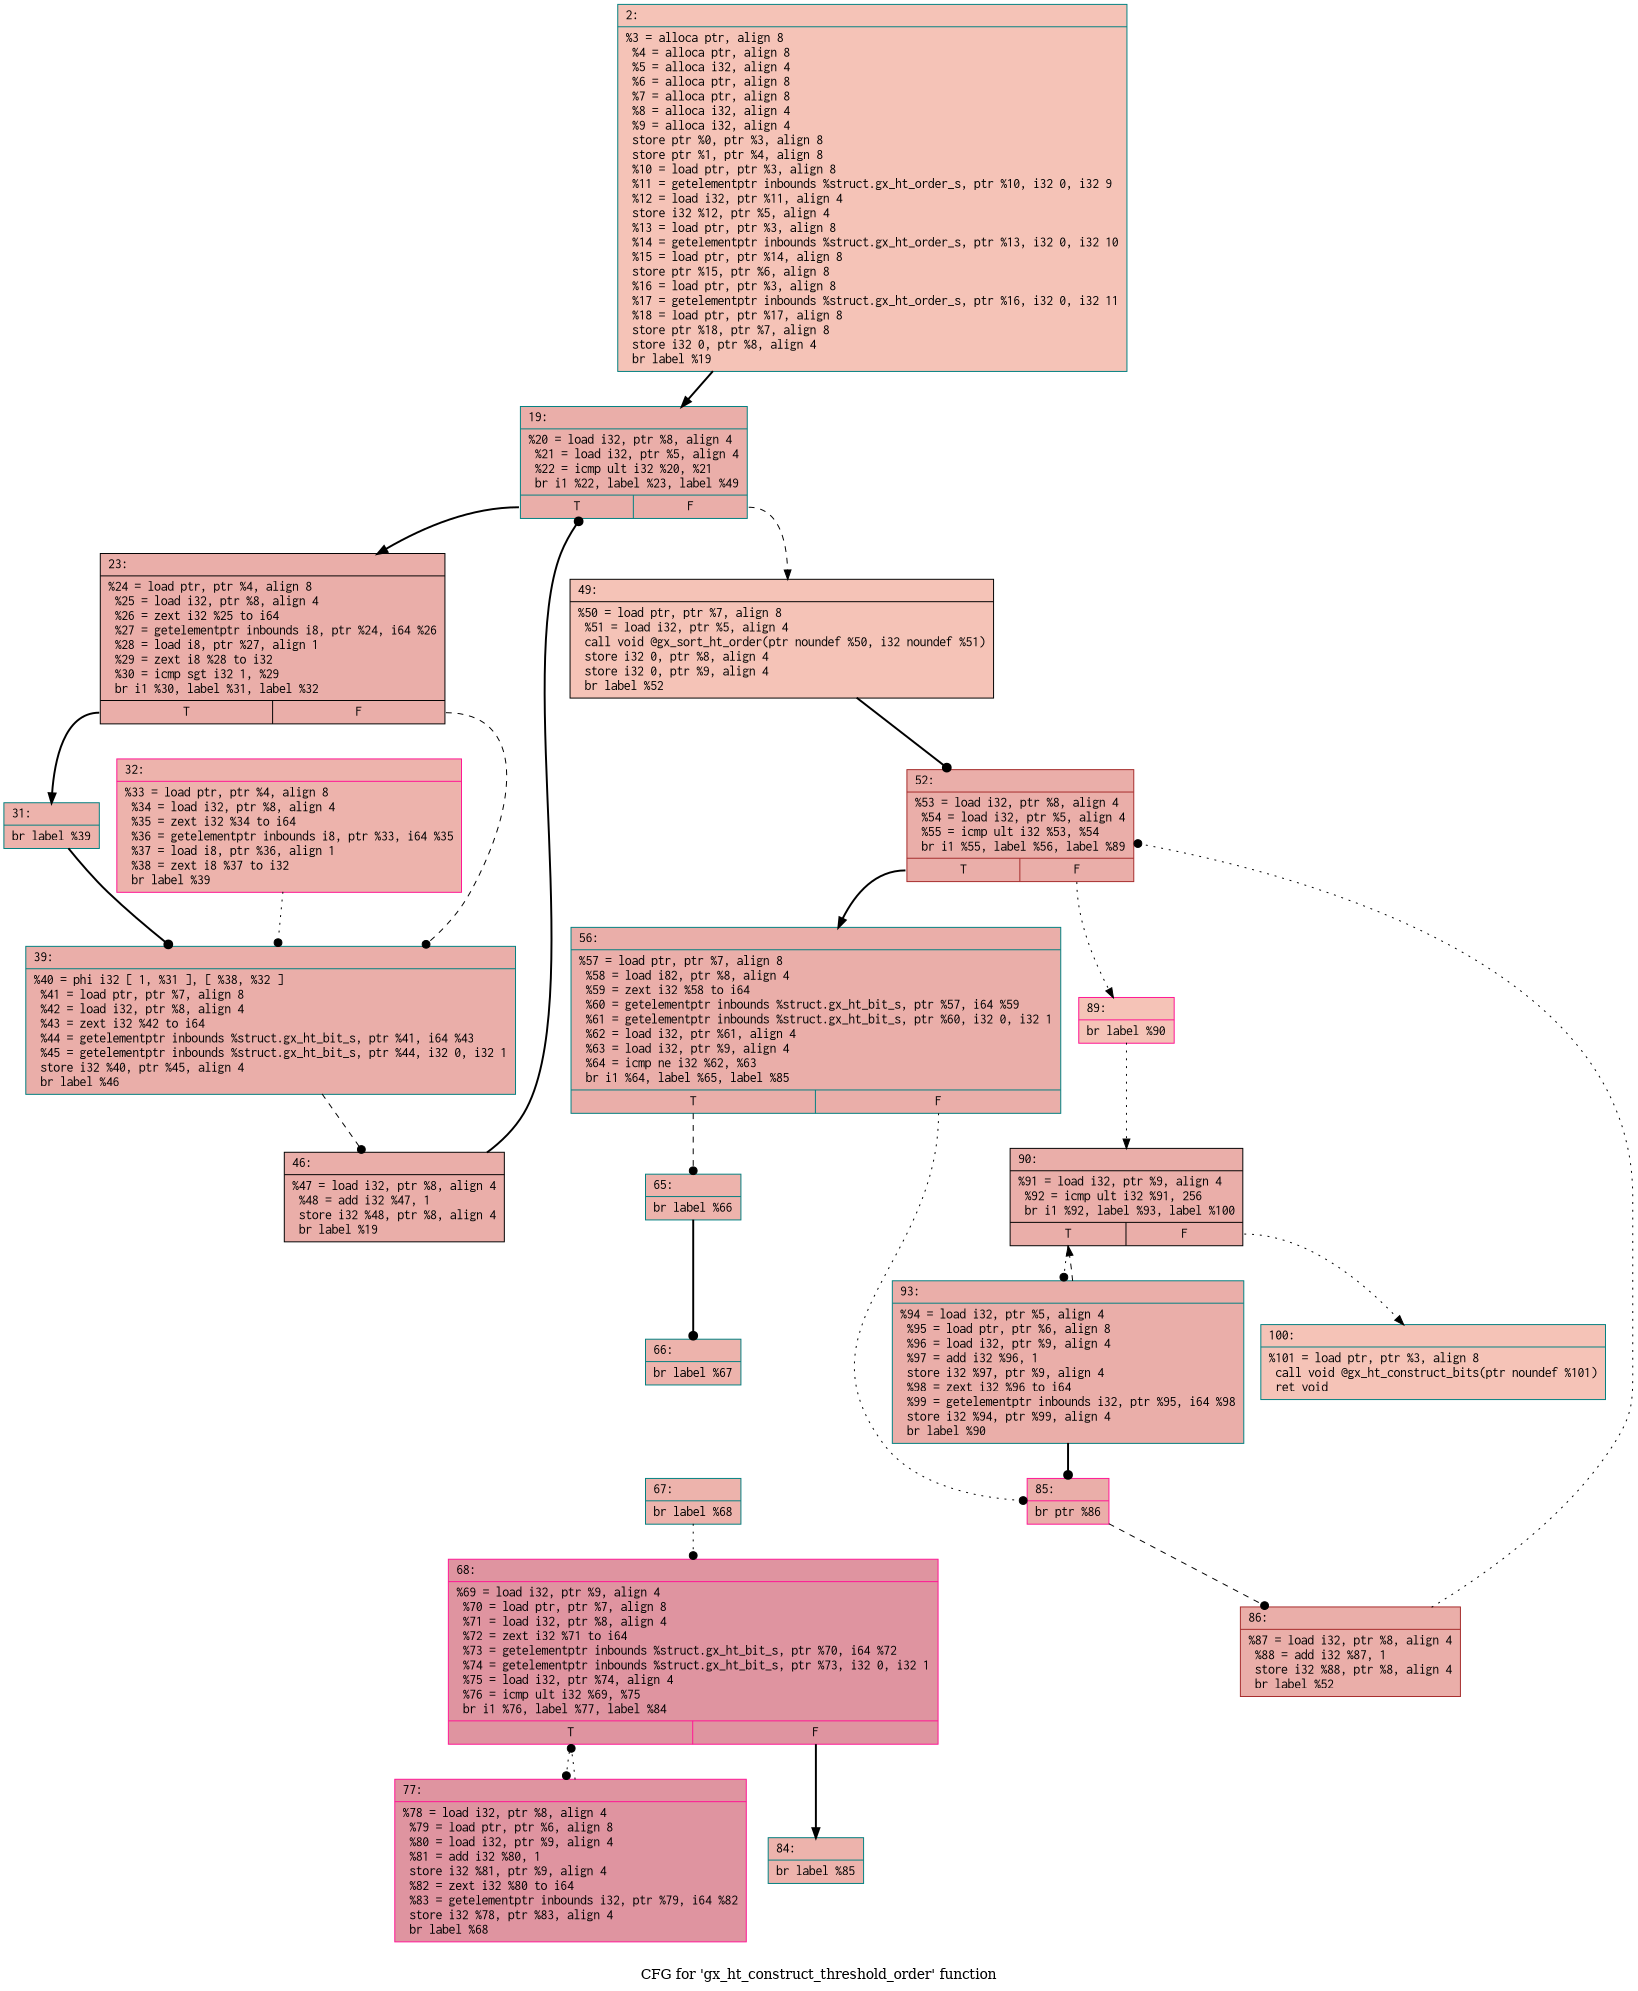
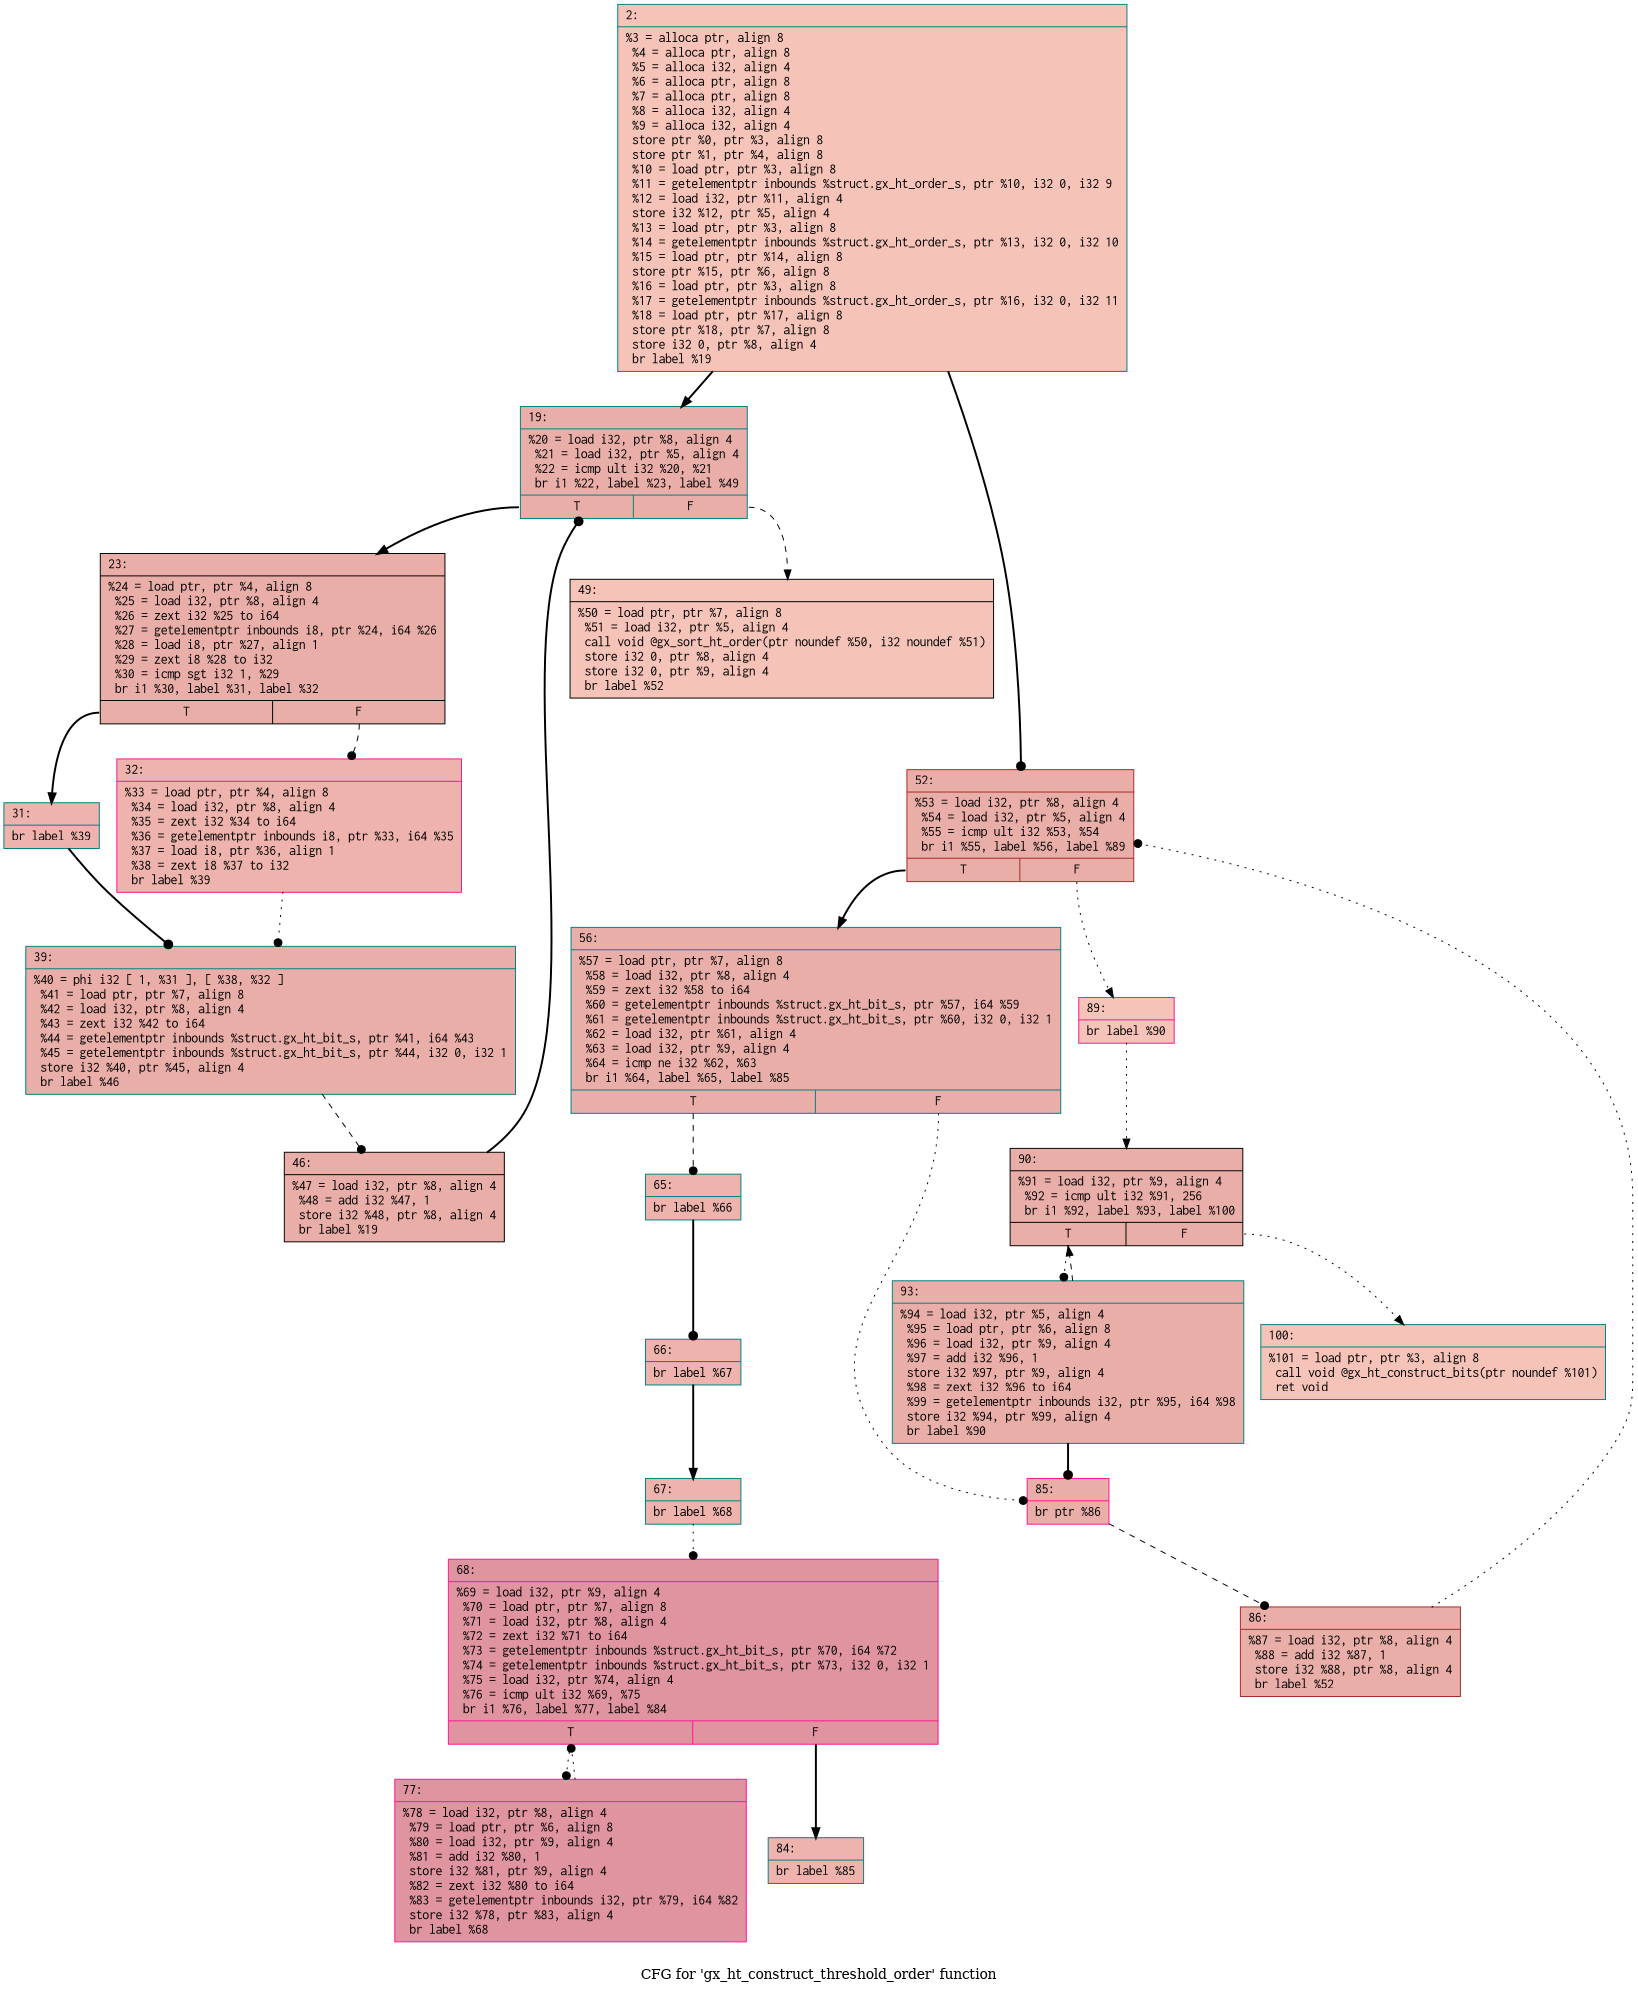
edge "49:" -> "52:": now "2:" -> "52:"
edge "23:" -> "39:": now "23:" -> "32:"
node "56:": text "%58 = load i82, ptr %8, align 4" -> "%58 = load i32, ptr %8, align 4"
edge "66:" -> "67:": added
